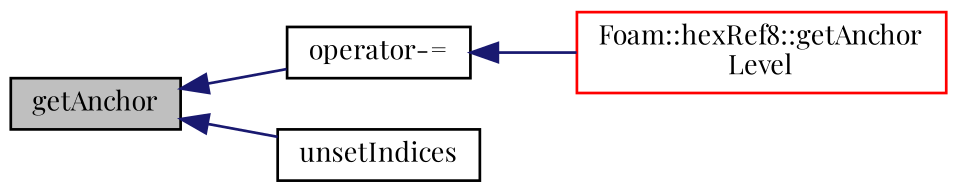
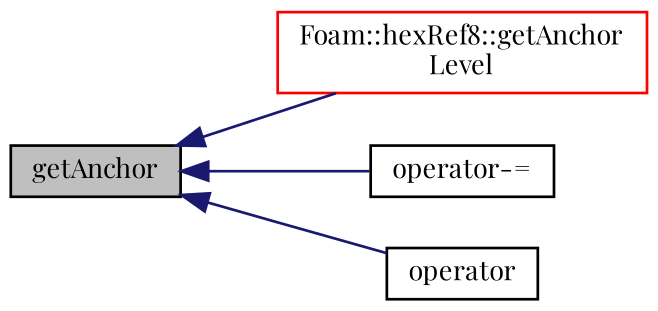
edge "Foam::hexRef8::getAnchor Level" -> "operator-=": now "Foam::hexRef8::getAnchor Level" -> "getAnchor"
node "unsetIndices": label "unsetIndices" -> "operator"
